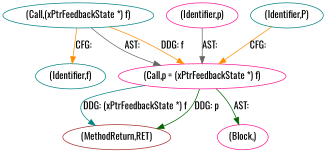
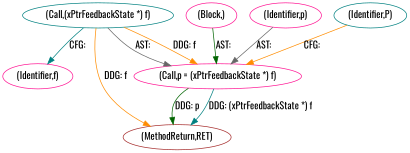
edge "(Call,(xPtrFeedbackState *) f)" -> "(Identifier,f)": color darkorange -> teal
node "(Identifier,f)": color teal -> deeppink
edge "(Call,(xPtrFeedbackState *) f)" -> "(MethodReturn,RET)": added, label "DDG: f"
edge "(Call,p = (xPtrFeedbackState *) f)" -> "(Block,)": reversed
